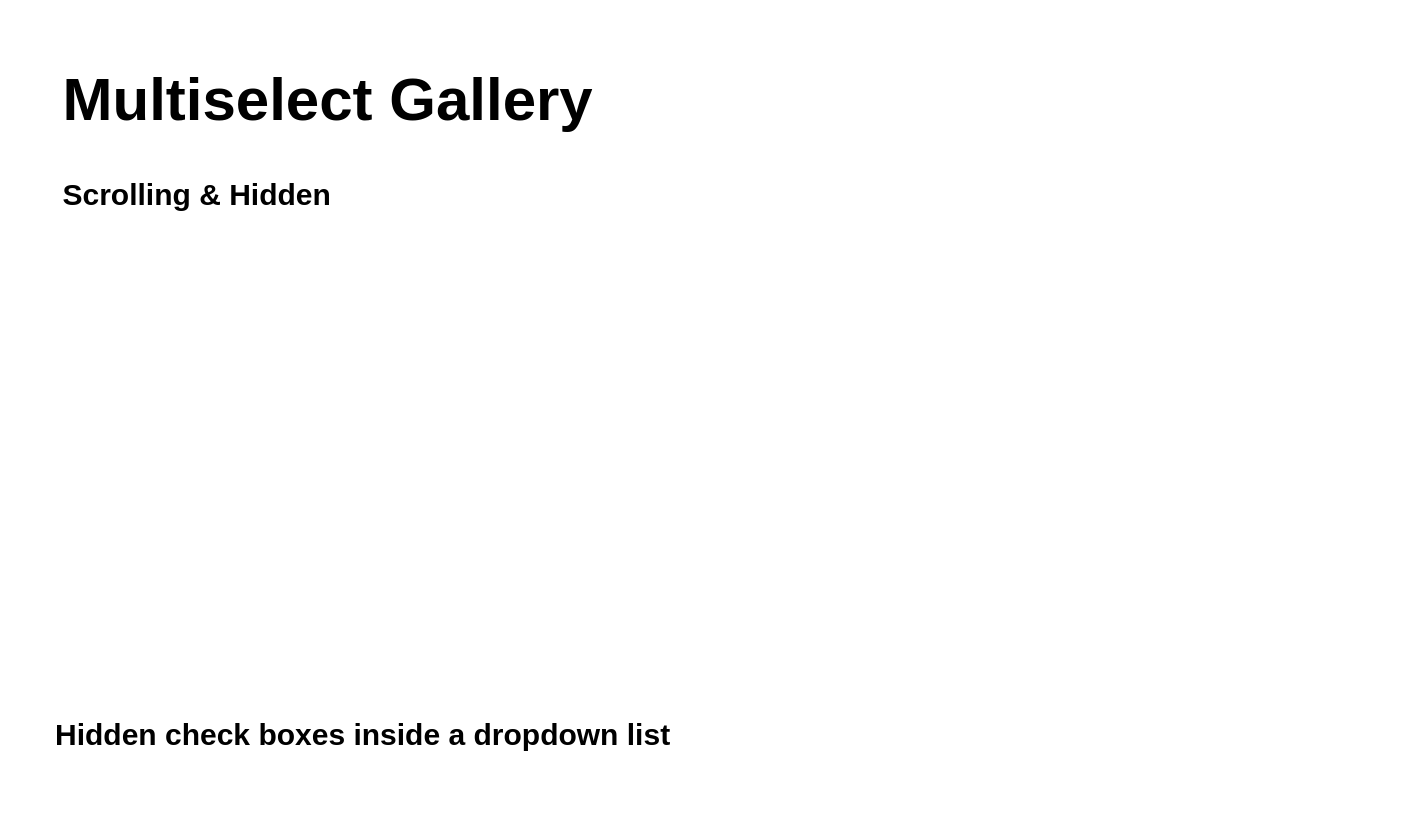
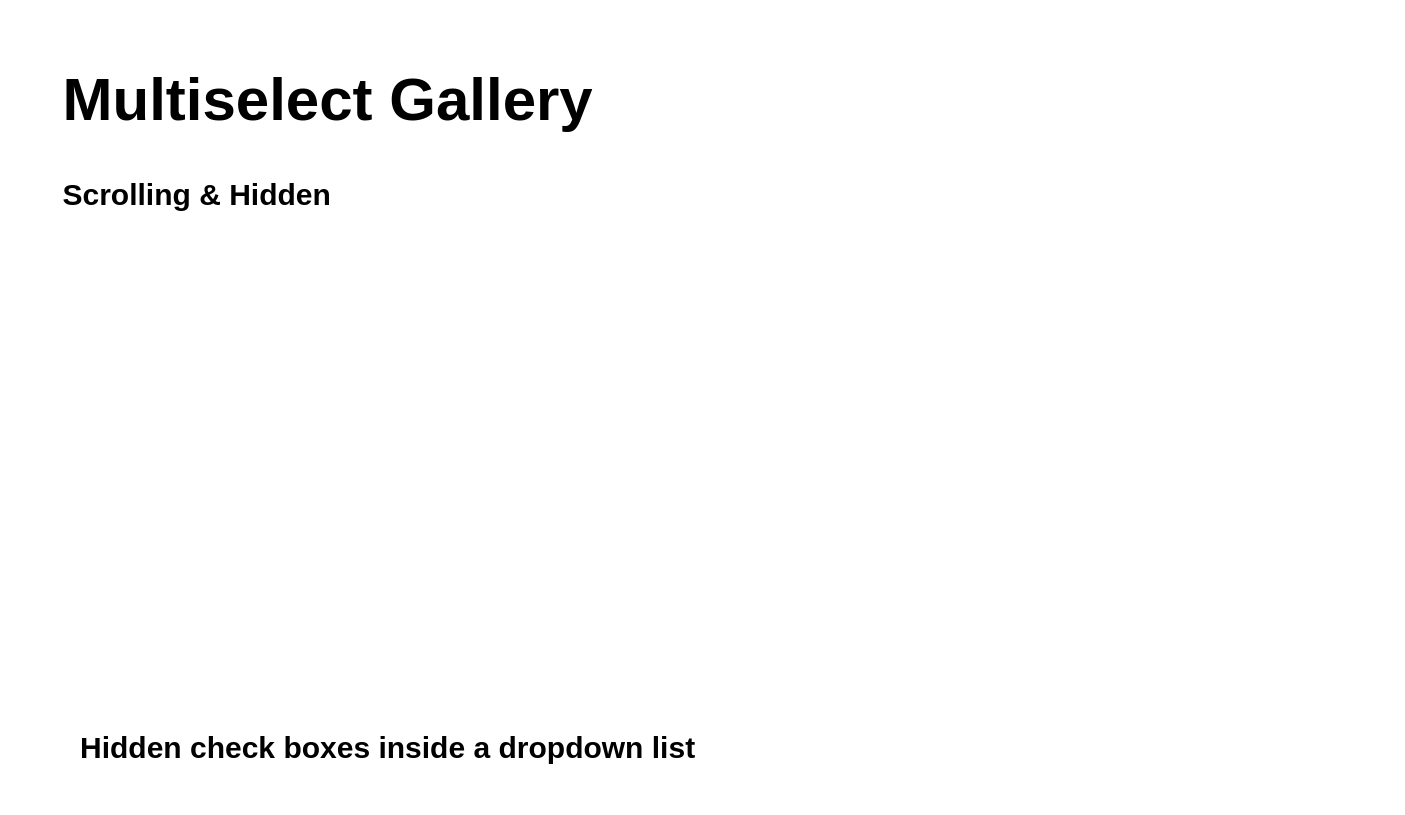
node "Hidden check boxes inside a dropdown list": moved (693, 736) -> (718, 749)
